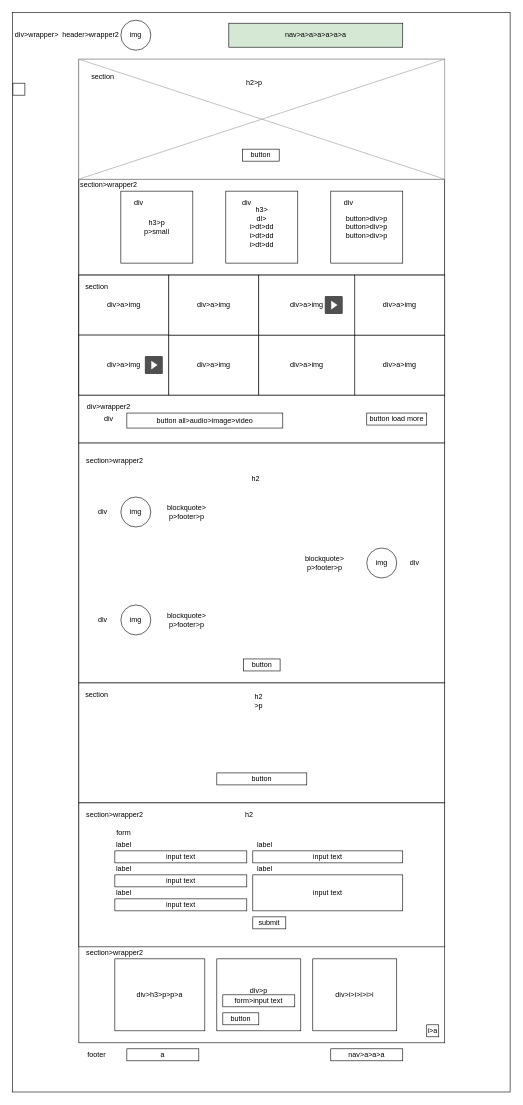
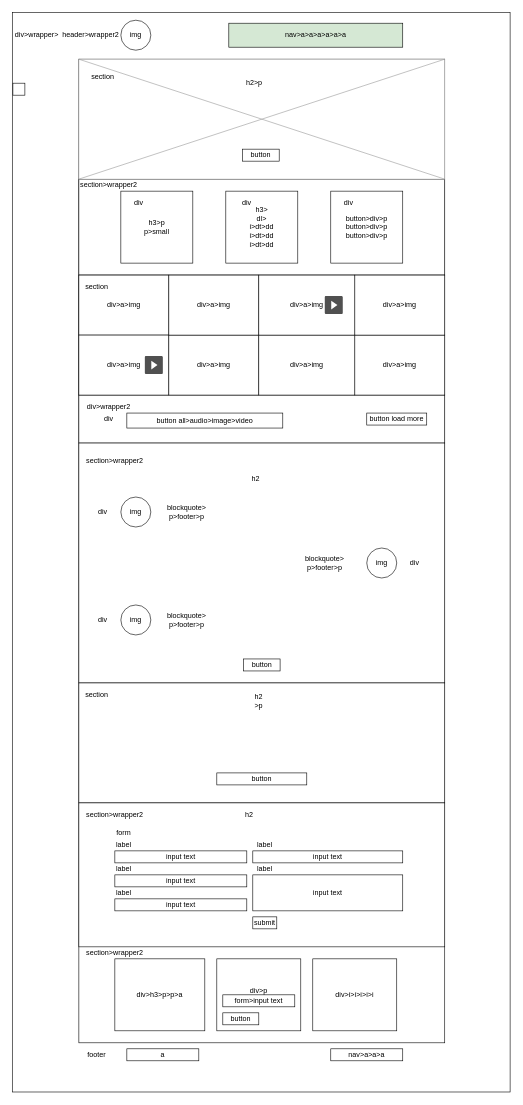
node "submit": size 33x12 -> 24x12
node "i>a": removed
